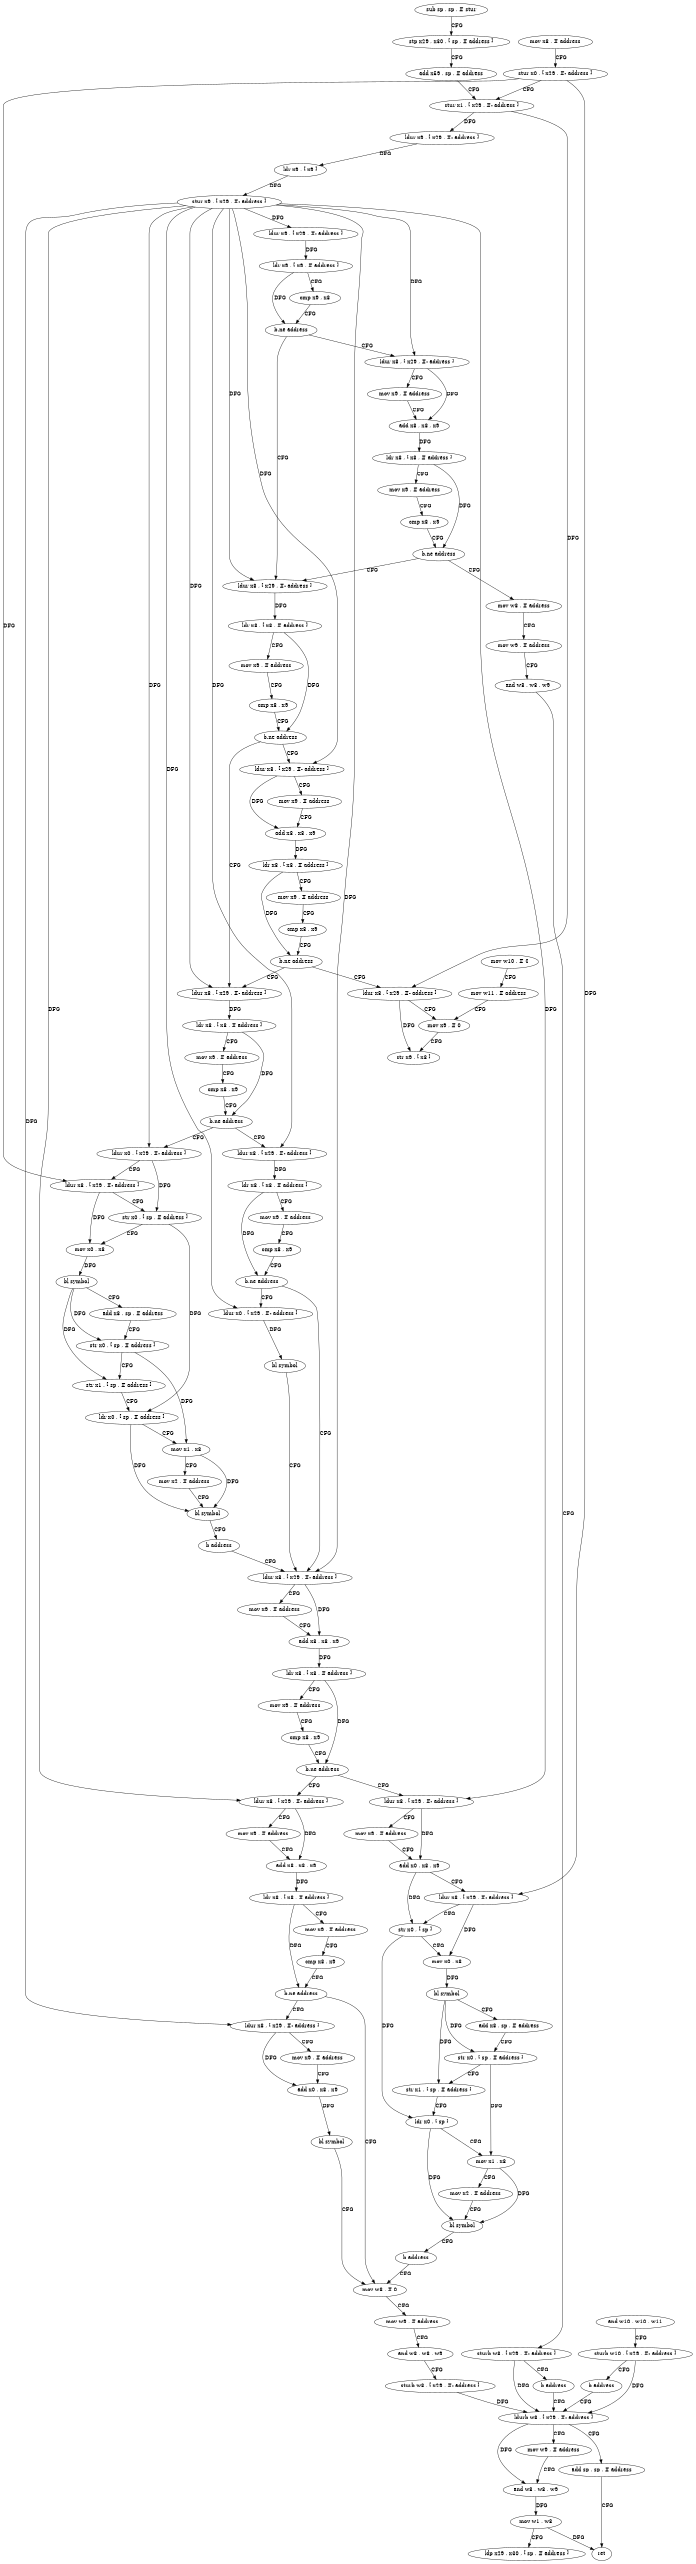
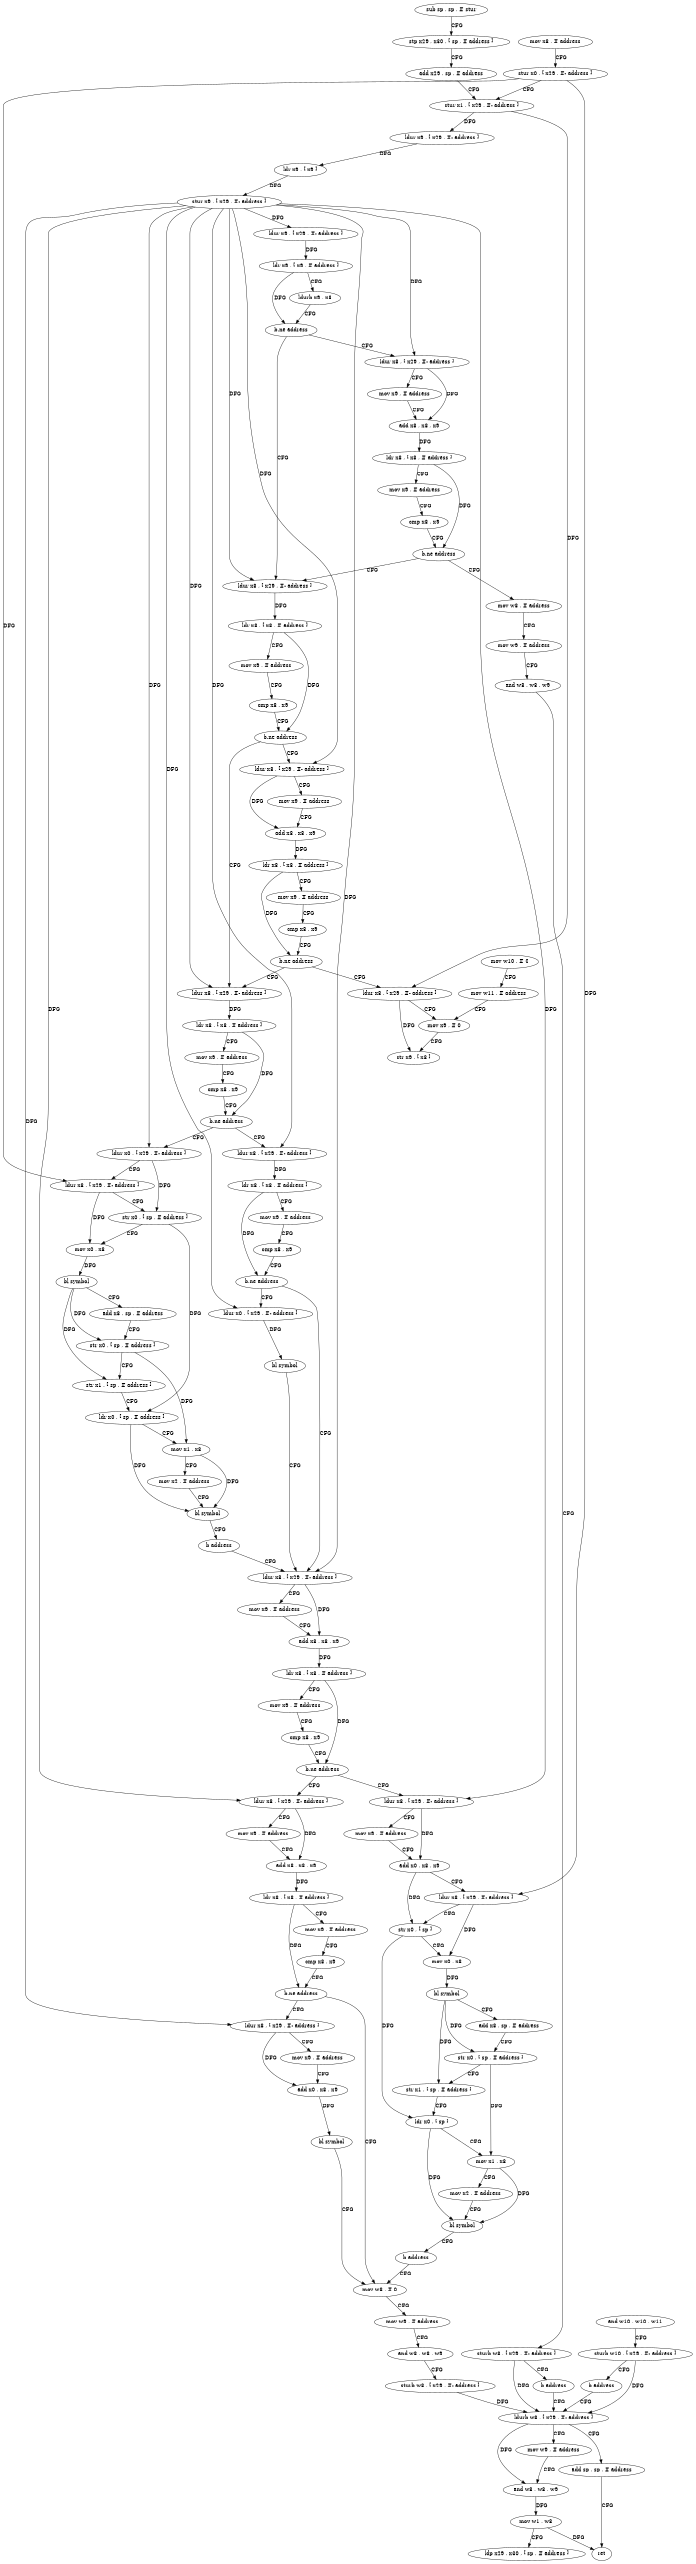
node "add x59 , sp , # address": label "add x59 , sp , # address" -> "add x29 , sp , # address"
node "cmp x9 , x8": label "cmp x9 , x8" -> "ldurb x9 , x8"
